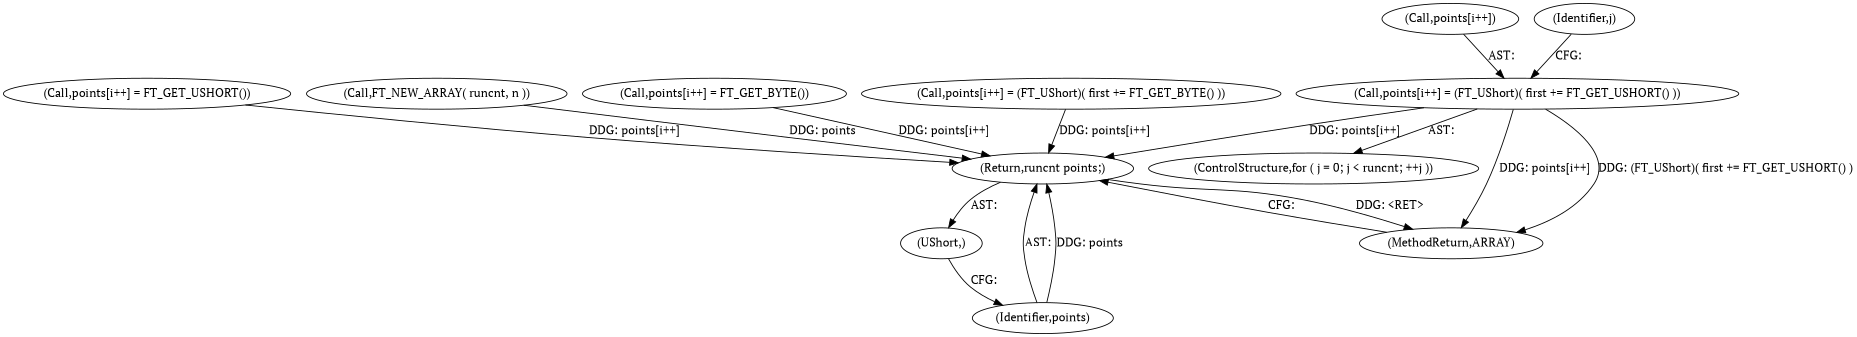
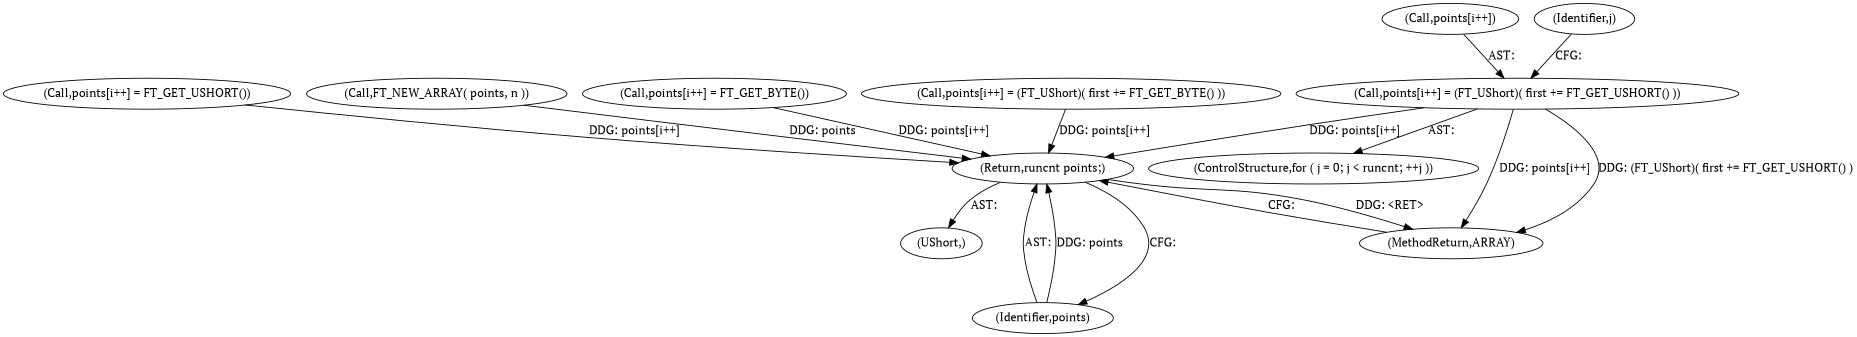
node "(Call,FT_NEW_ARRAY( runcnt, n ))": label "(Call,FT_NEW_ARRAY( runcnt, n ))" -> "(Call,FT_NEW_ARRAY( points, n ))"
edge "(UShort,)" -> "(Identifier,points)": now "(Return,runcnt points;)" -> "(Identifier,points)"
